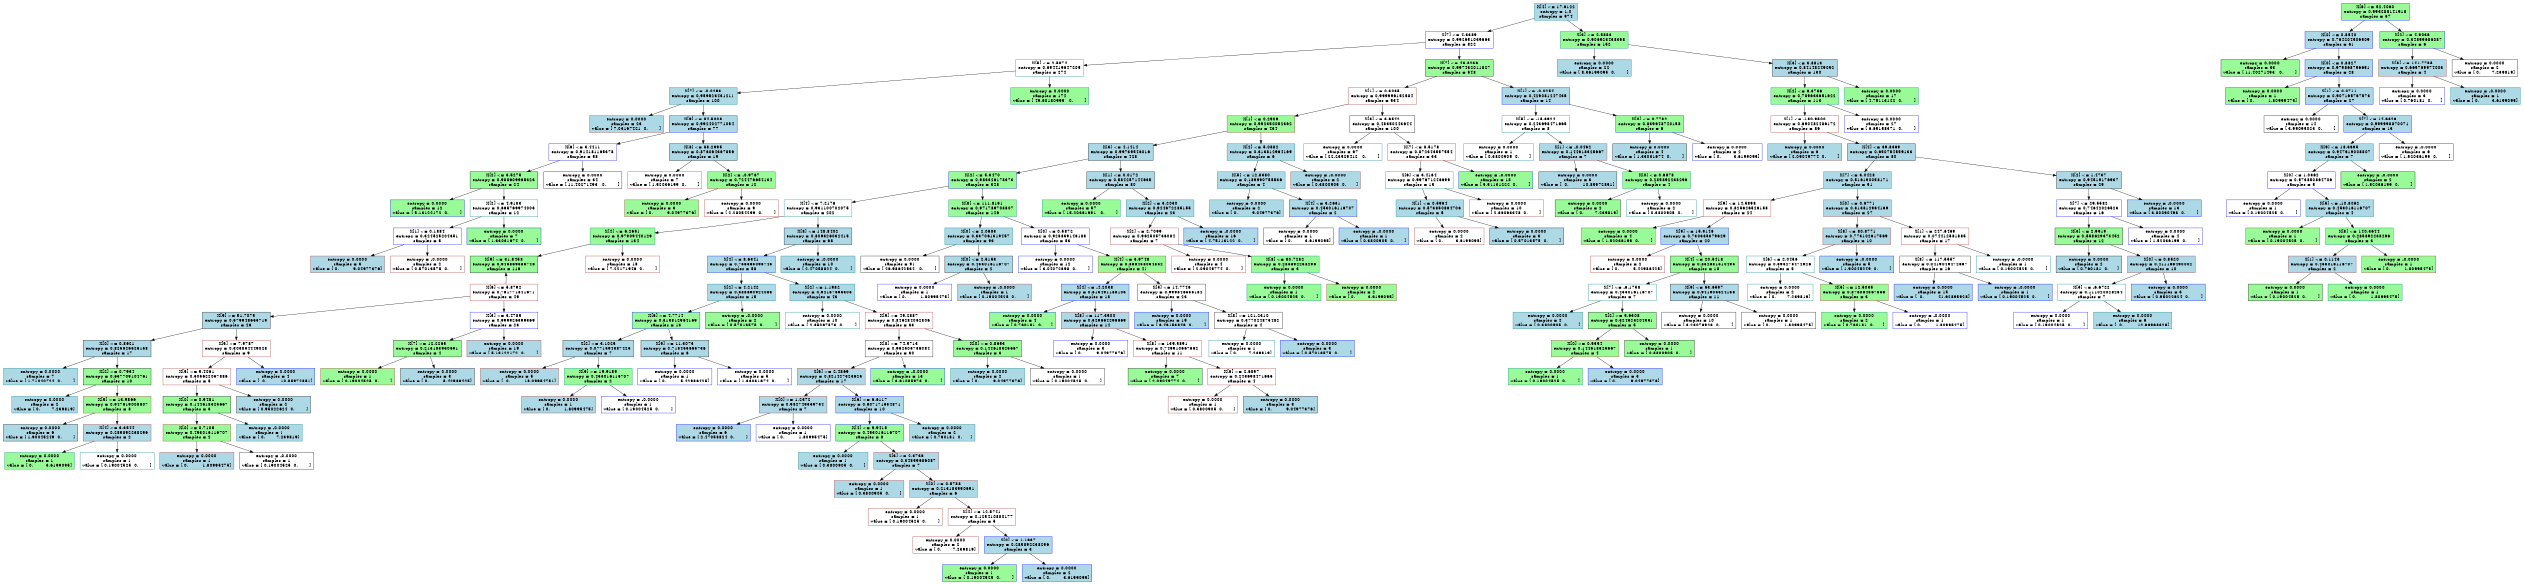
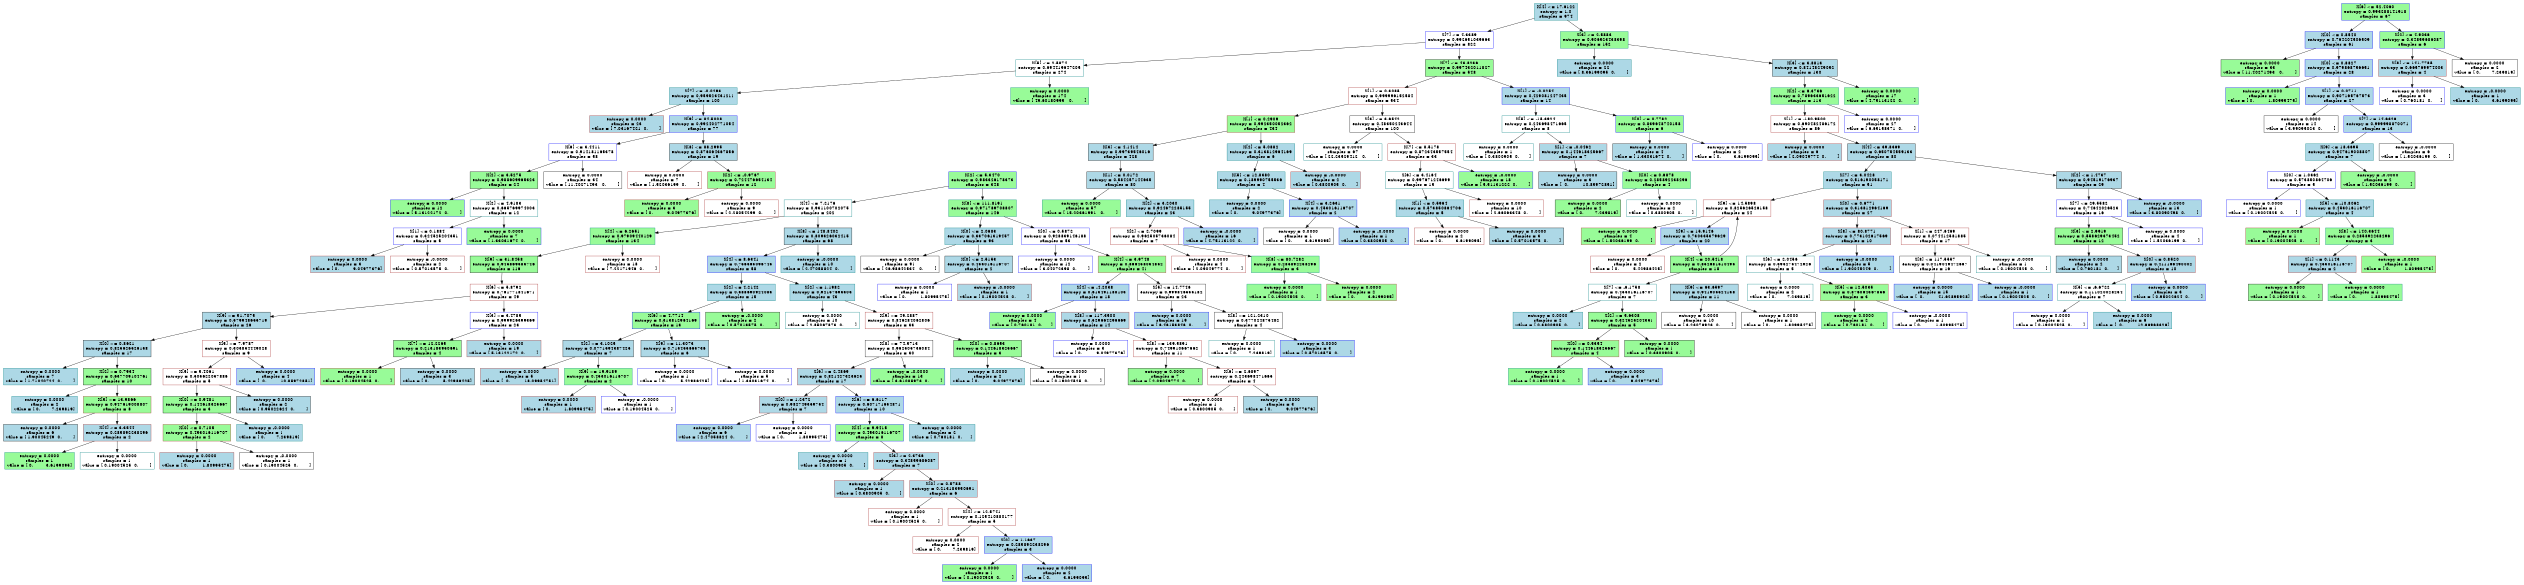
edge "X[3] <= 4.1414 entropy = 0.99739546016 samples = 428" -> "X[2] <= 5.3470 entropy = 0.983326178373 samples = 348": removed
node "X[8] <= 140.3644 entropy = 0.285892238296 samples = 3": label "X[8] <= 140.3644 entropy = 0.285892238296 samples = 3" -> "X[8] <= 140.3644 entropy = 0.285892238296 entropy = 3"
edge "X[4] <= 20.5418 entropy = 0.852681510495 samples = 18" -> "X[9] <= 63.6597 entropy = 0.941905524138 samples = 11": now "X[4] <= 20.5418 entropy = 0.852681510495 samples = 18" -> "X[9] <= 14.5898 entropy = 0.825626526158 samples = 24"
edge "X[6] <= 5.8792 entropy = 0.761771841671 samples = 49" -> "X[9] <= 31.8458 entropy = 0.945869383746 samples = 116": reversed
